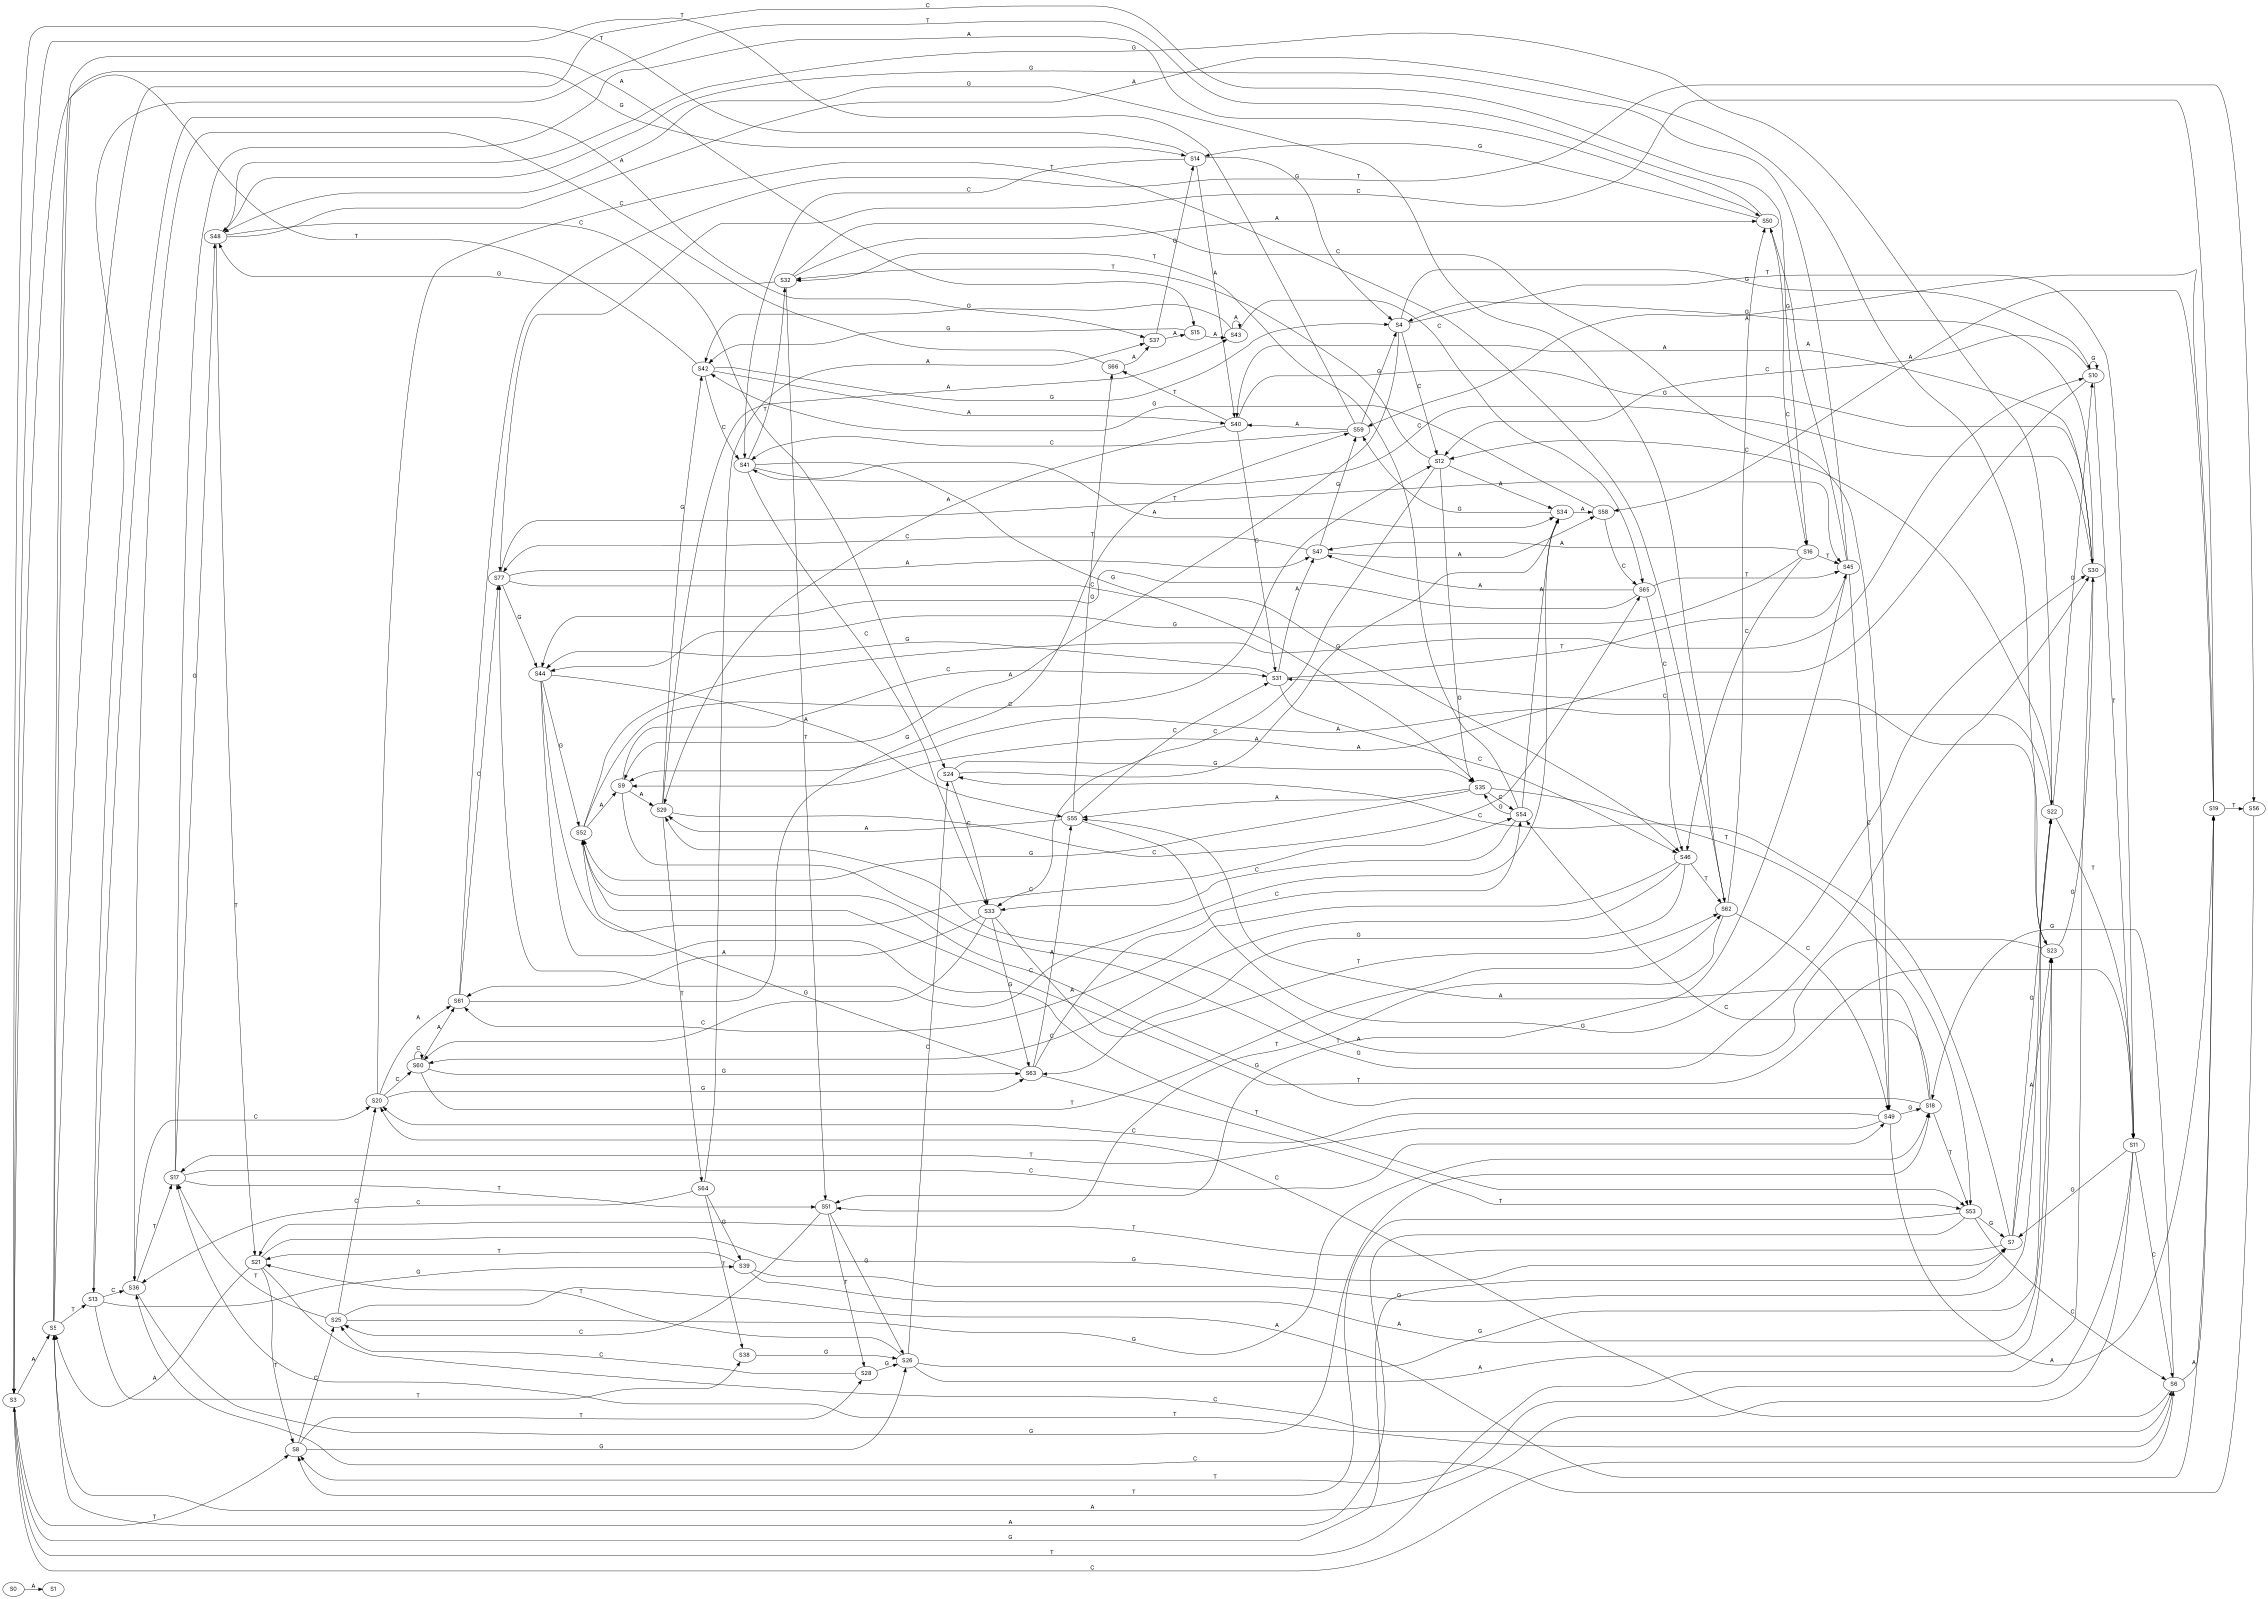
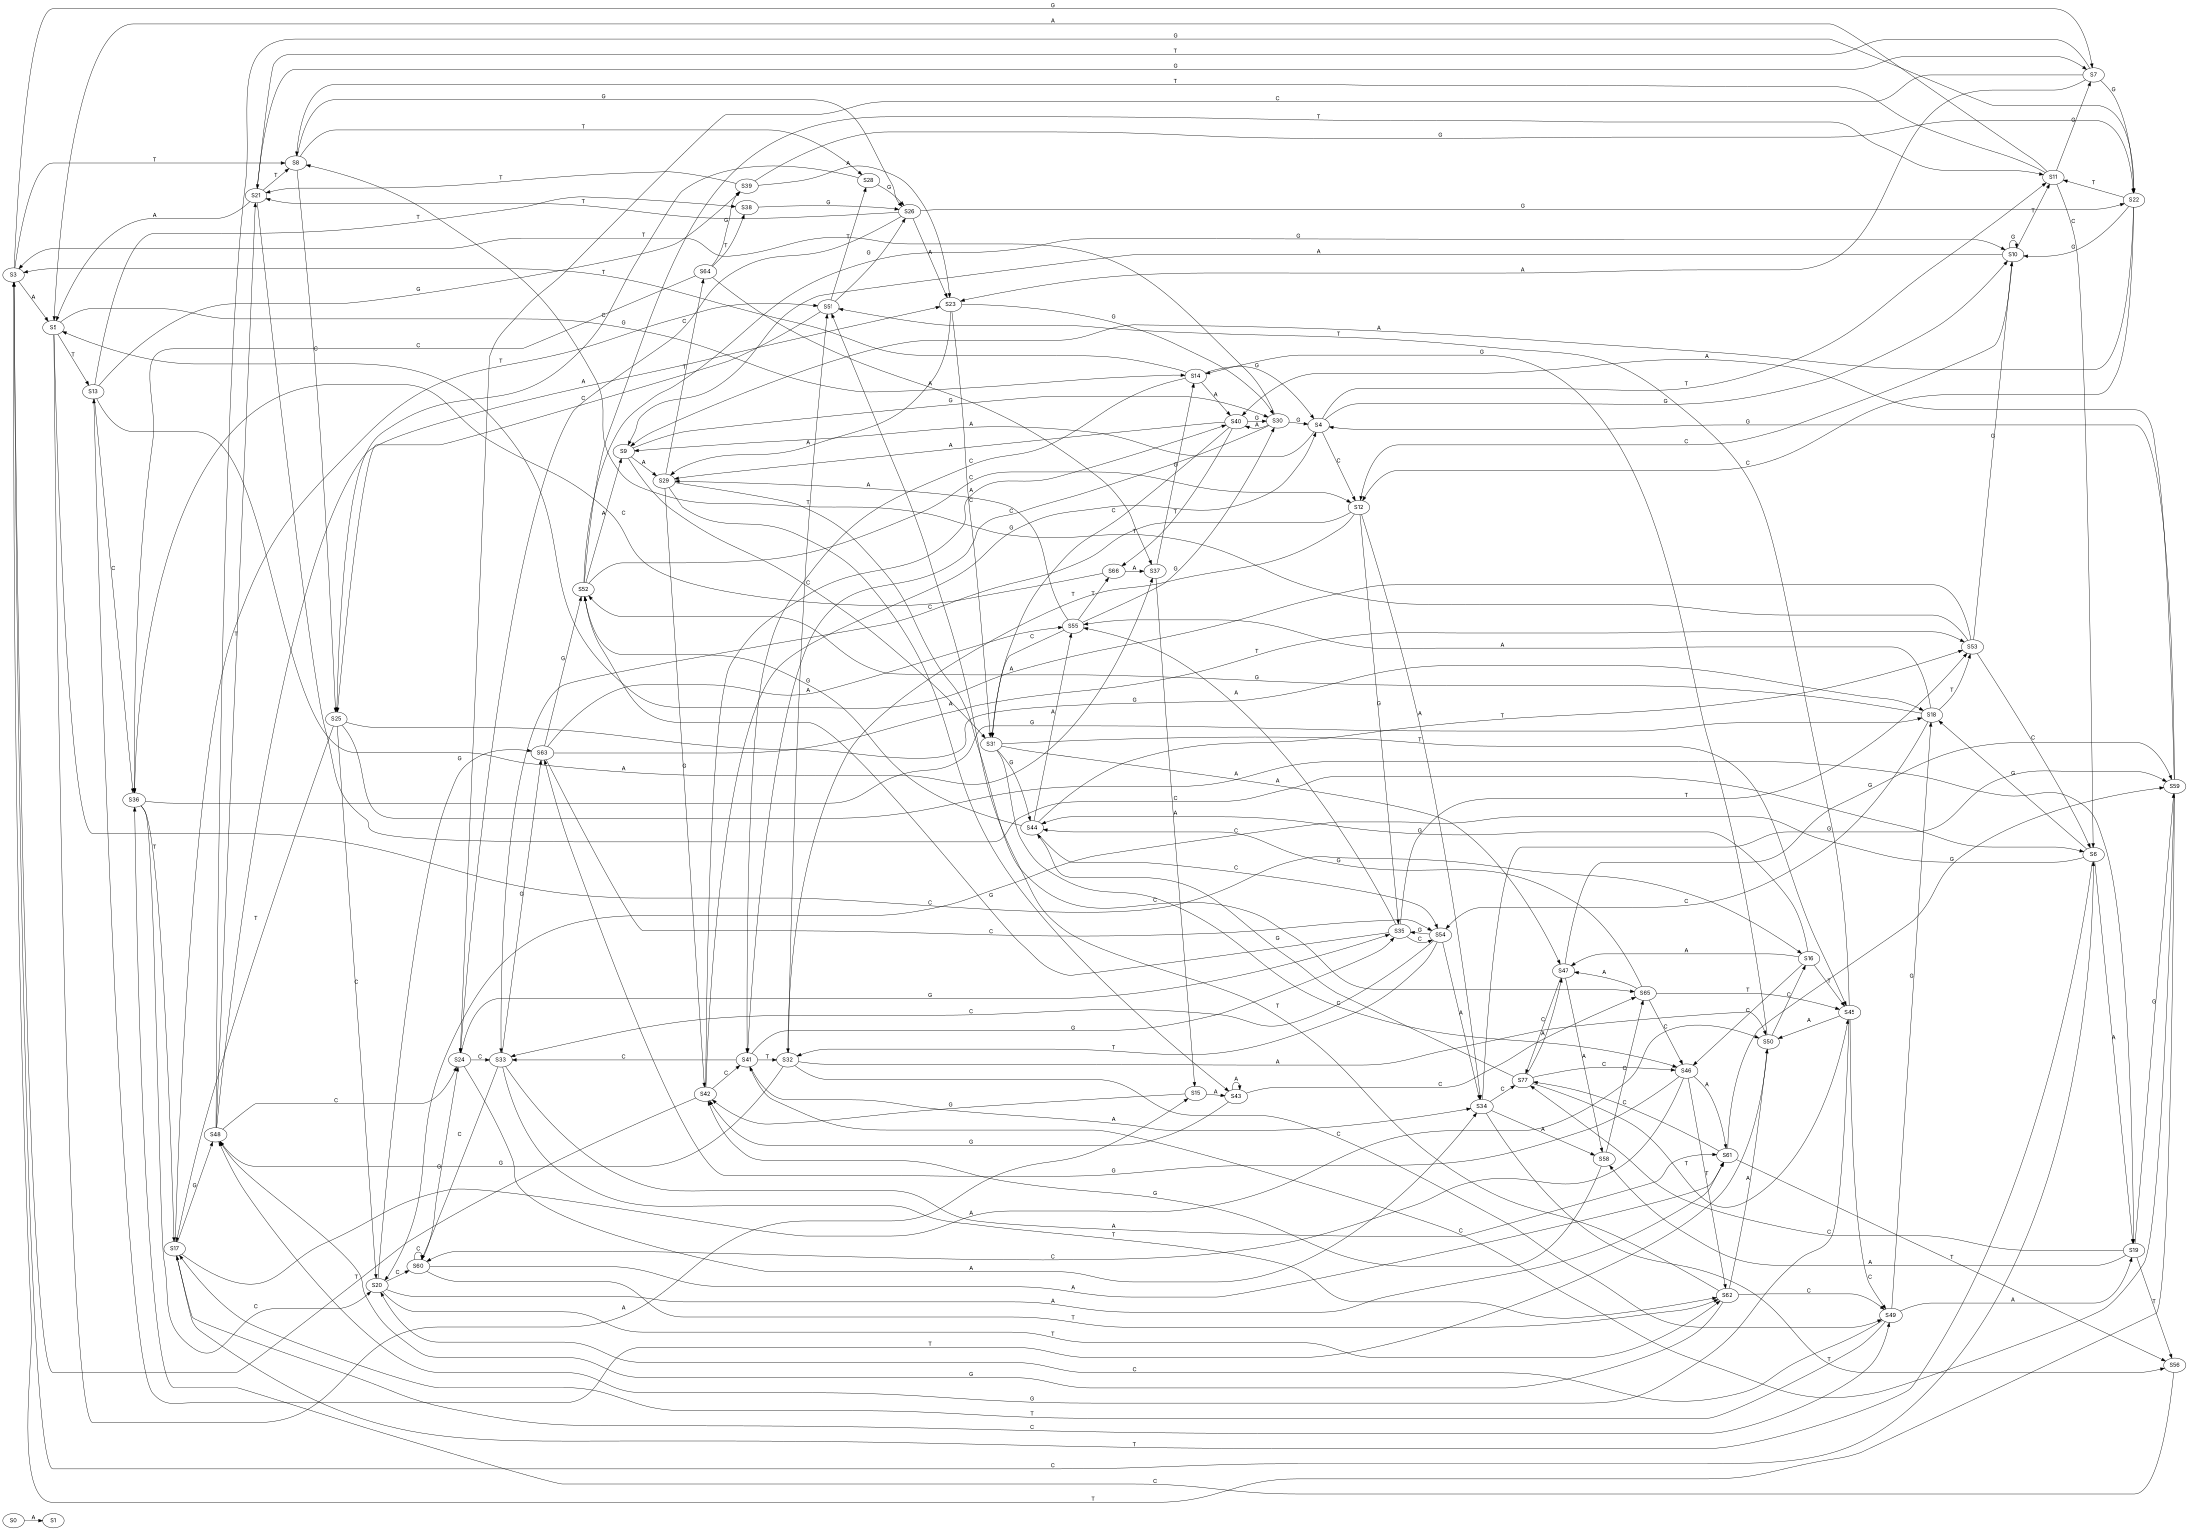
edge "S60" -> "S63": now "S60" -> "S24"
edge "S53" -> "S7": now "S53" -> "S10"
edge "S34" -> "S56": added, label "T"
